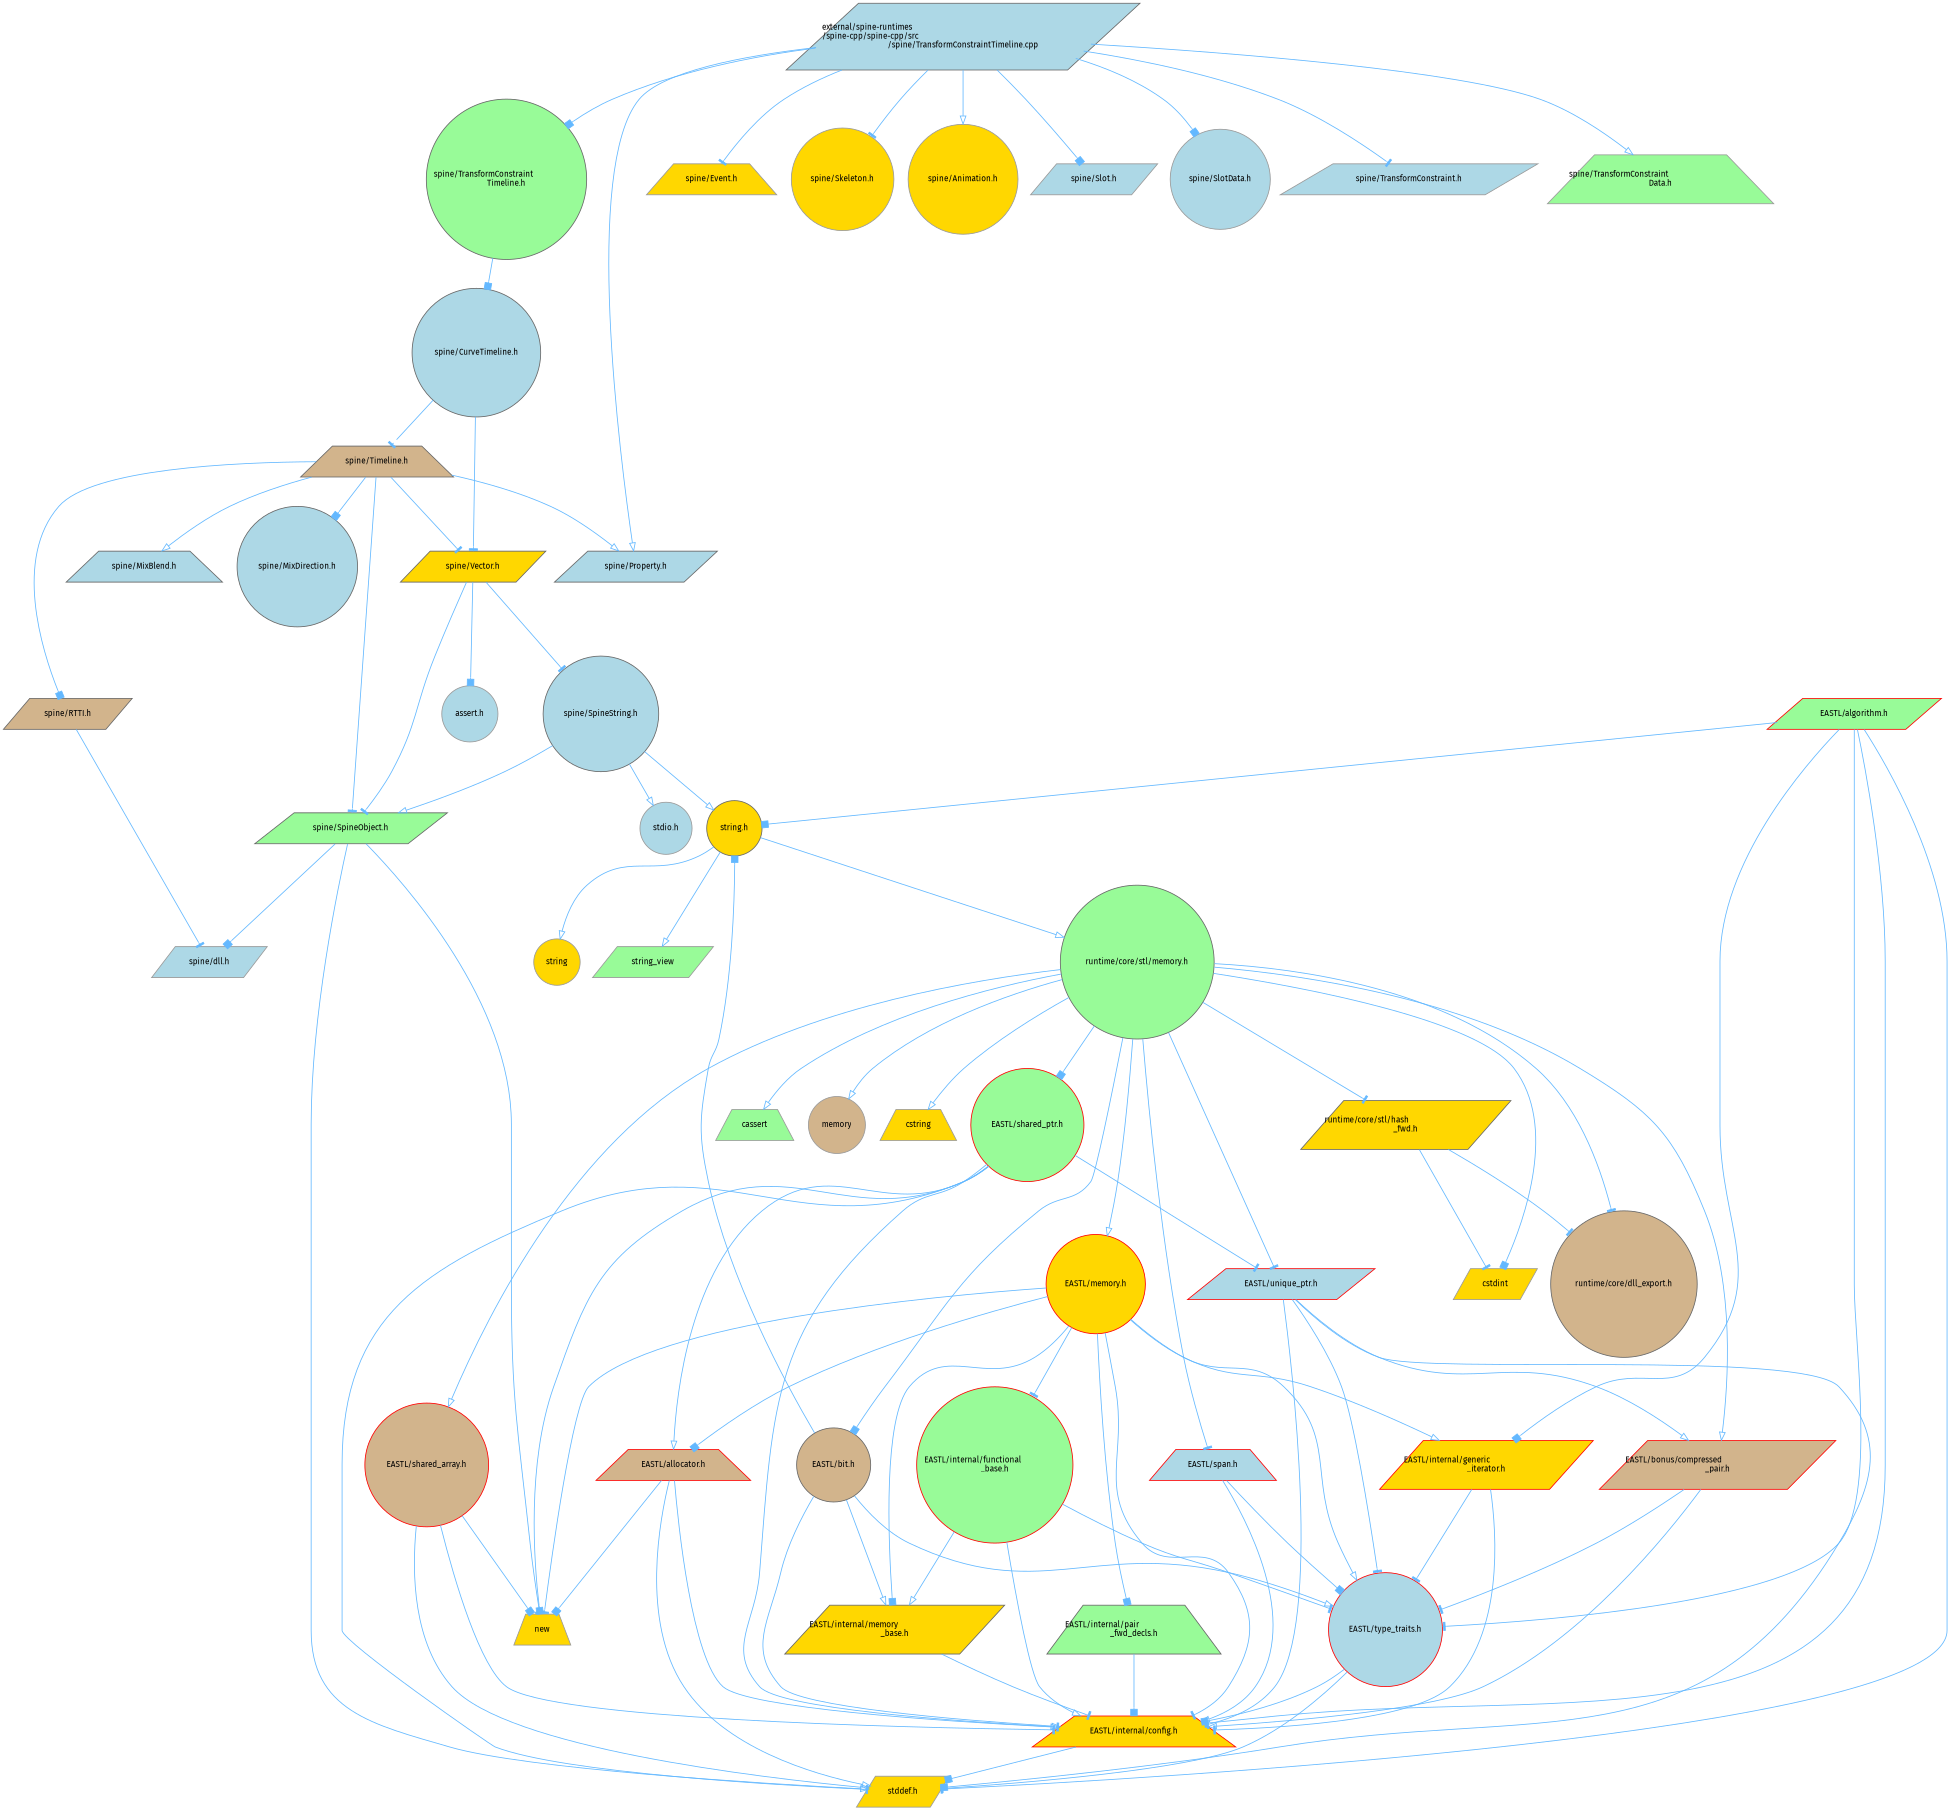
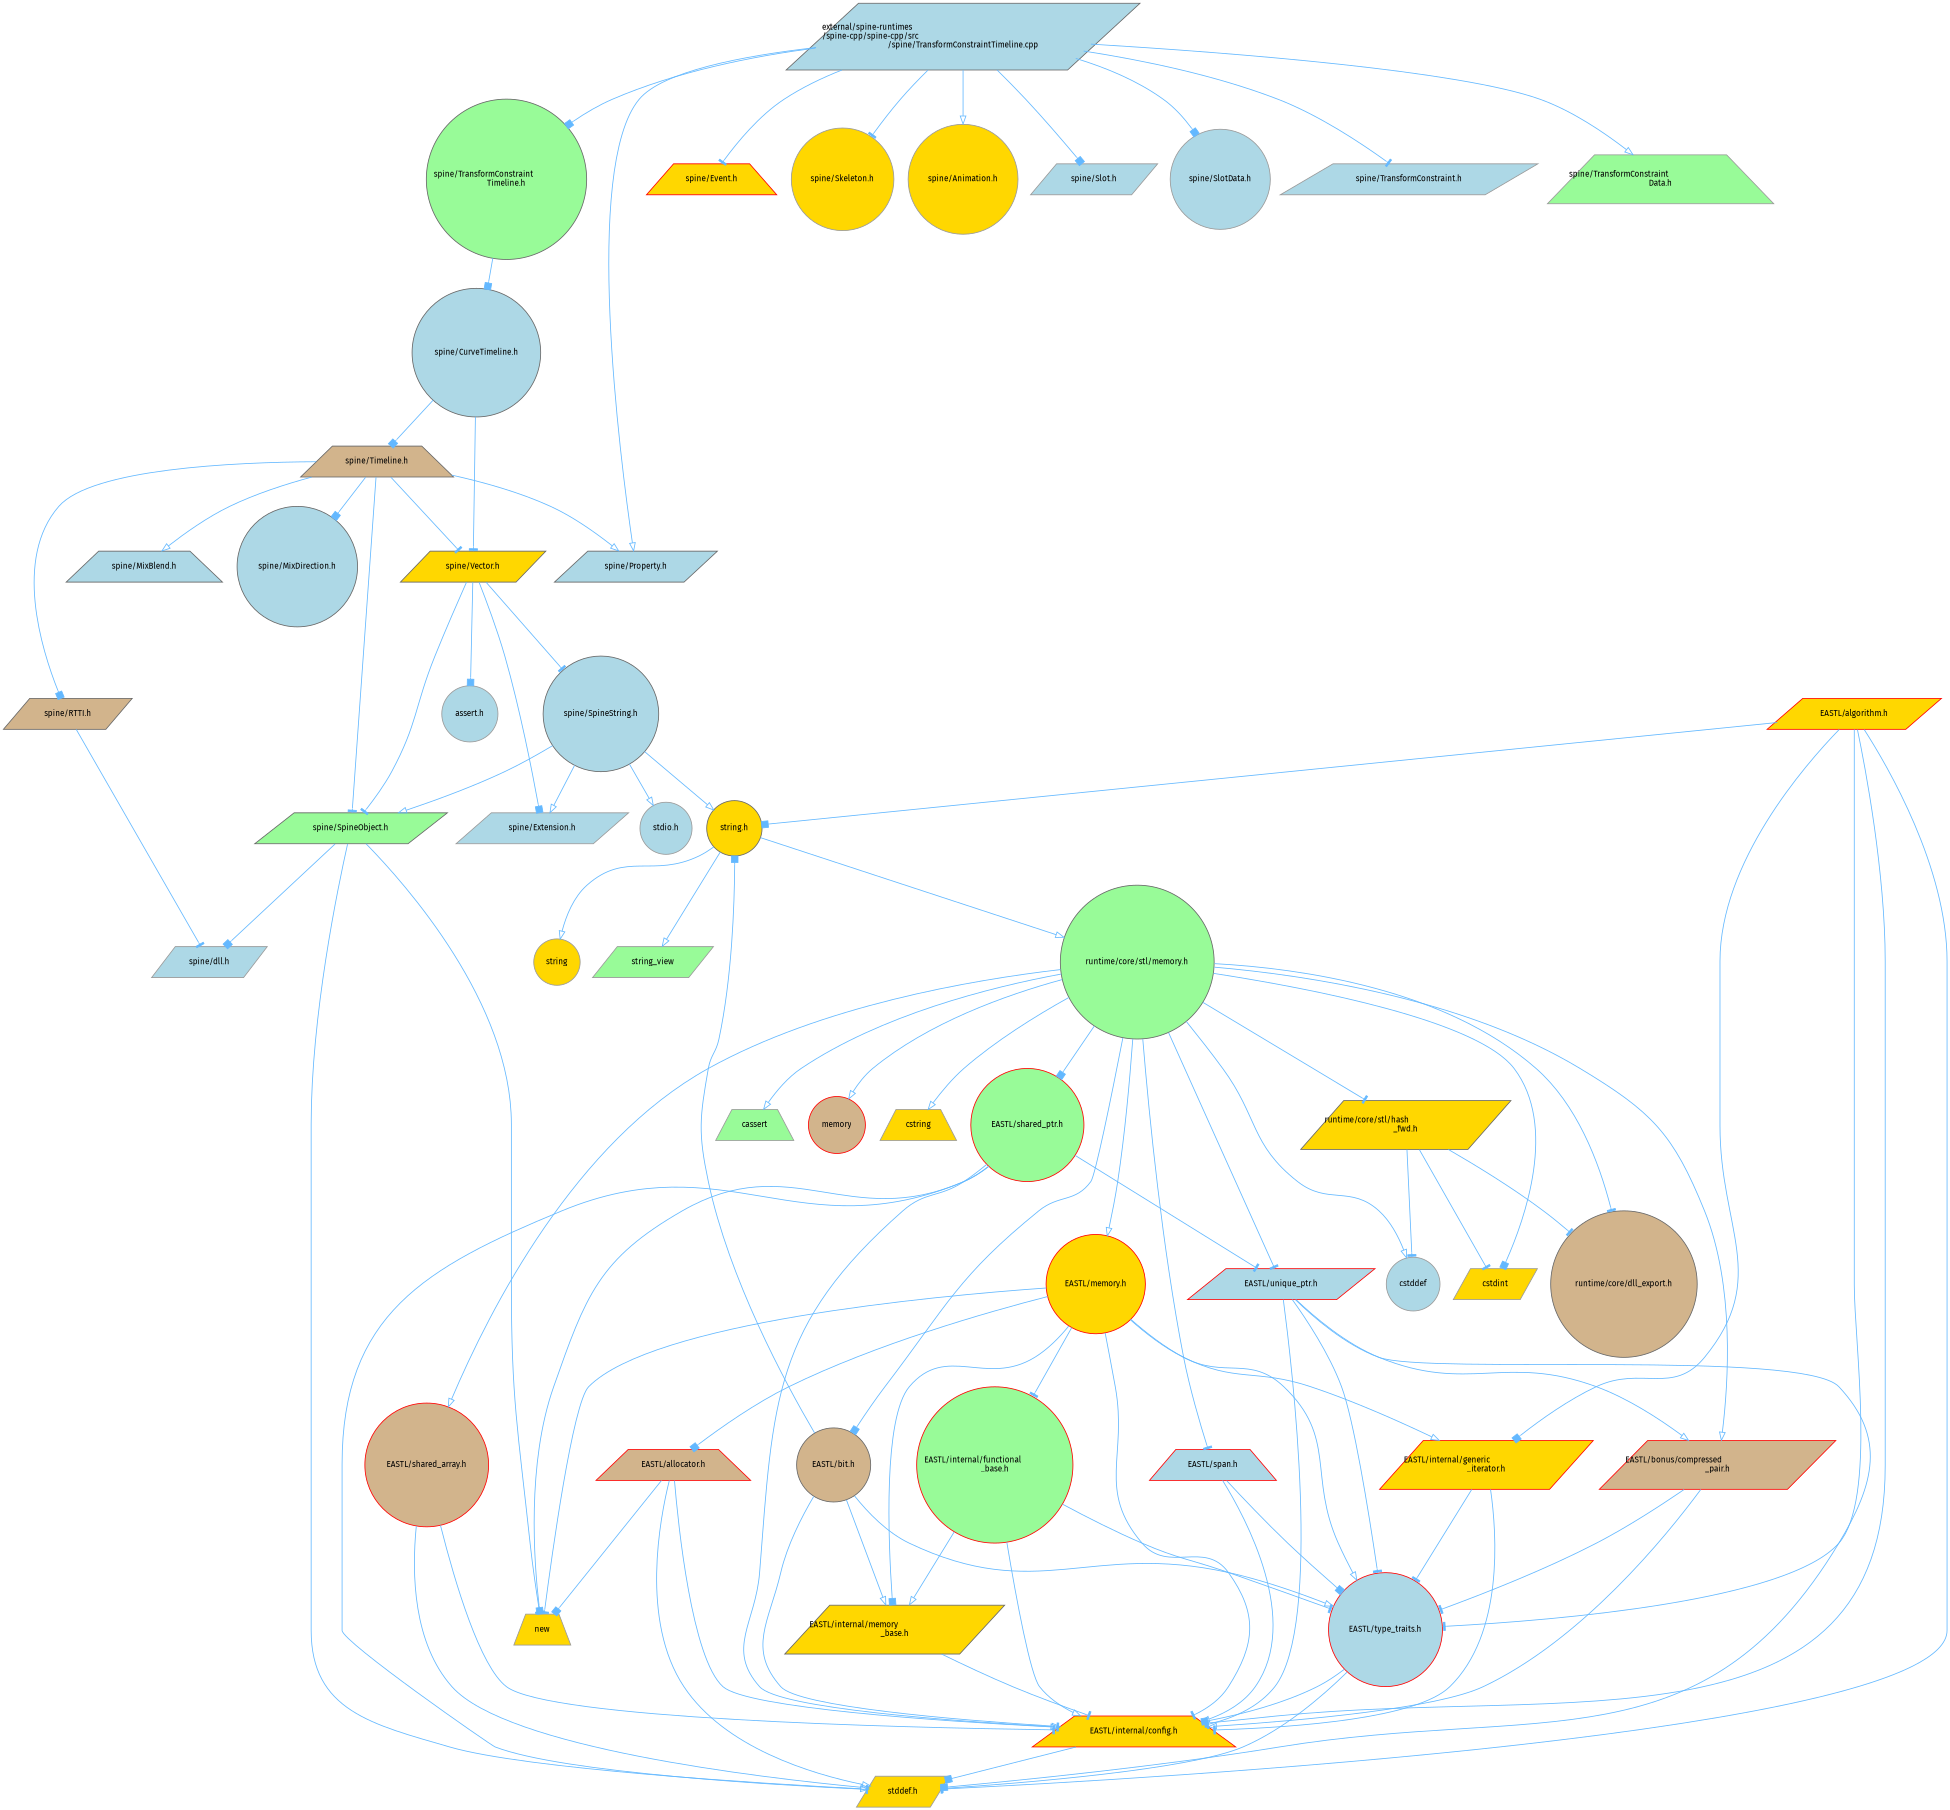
node "spine/Event.h": color grey60 -> red
edge "spine/CurveTimeline.h" -> "spine/Timeline.h": arrowhead tee -> box
node "EASTL/algorithm.h": fillcolor palegreen -> gold
node "spine/Extension.h": added
node "memory": color grey60 -> red
edge "EASTL/shared_ptr.h" -> "EASTL/allocator.h": removed
node "cstddef": added
edge "EASTL/shared_array.h" -> "new": removed
node "EASTL/internal/pair _fwd_decls.h": removed
